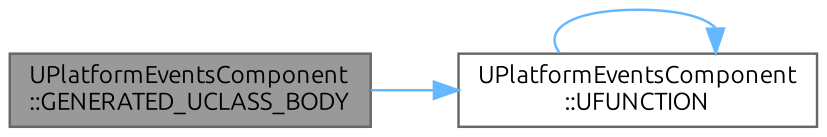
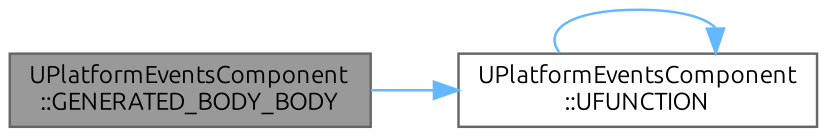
node "UPlatformEventsComponent ::GENERATED_UCLASS_BODY": label "UPlatformEventsComponent ::GENERATED_UCLASS_BODY" -> "UPlatformEventsComponent ::GENERATED_BODY_BODY"
